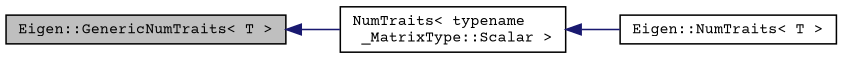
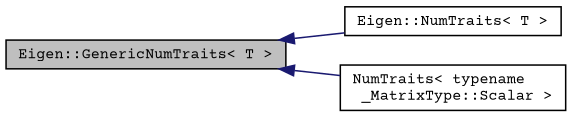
edge "Eigen::NumTraits< T >" -> "NumTraits< typename _MatrixType::Scalar >": now "Eigen::NumTraits< T >" -> "Eigen::GenericNumTraits< T >"
